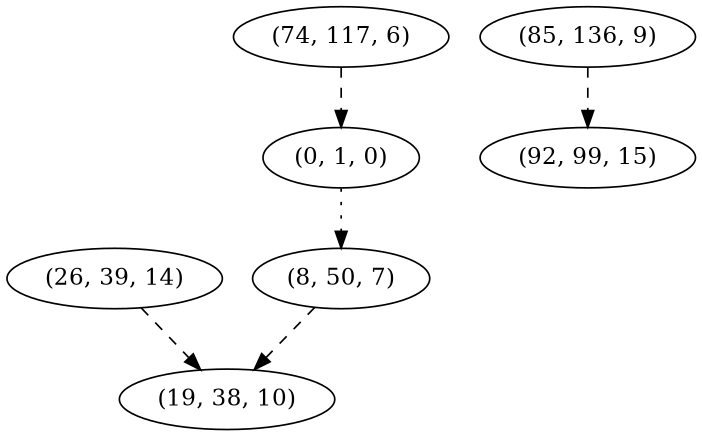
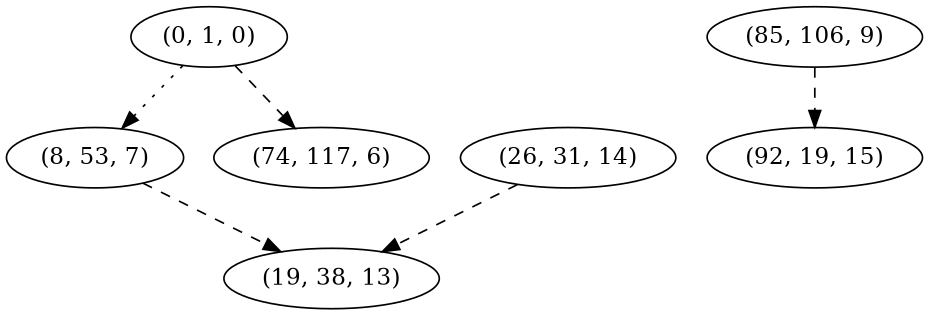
node "(85, 136, 9)": label "(85, 136, 9)" -> "(85, 106, 9)"
edge "(74, 117, 6)" -> "(0, 1, 0)": reversed
node "(92, 99, 15)": label "(92, 99, 15)" -> "(92, 19, 15)"
node "(26, 39, 14)": label "(26, 39, 14)" -> "(26, 31, 14)"
node "(8, 50, 7)": label "(8, 50, 7)" -> "(8, 53, 7)"
node "(19, 38, 10)": label "(19, 38, 10)" -> "(19, 38, 13)"
